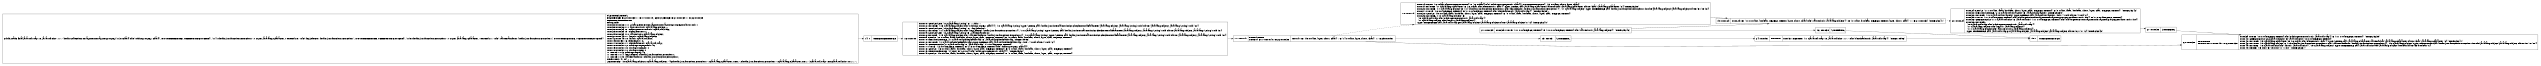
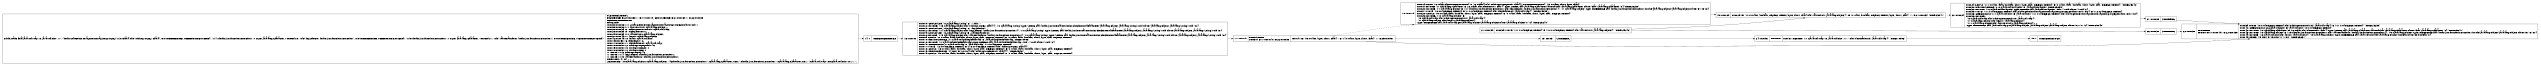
edge "26: 0x003e" -> "15: ?": now "26: 0x003e" -> "22: 0x003e"
